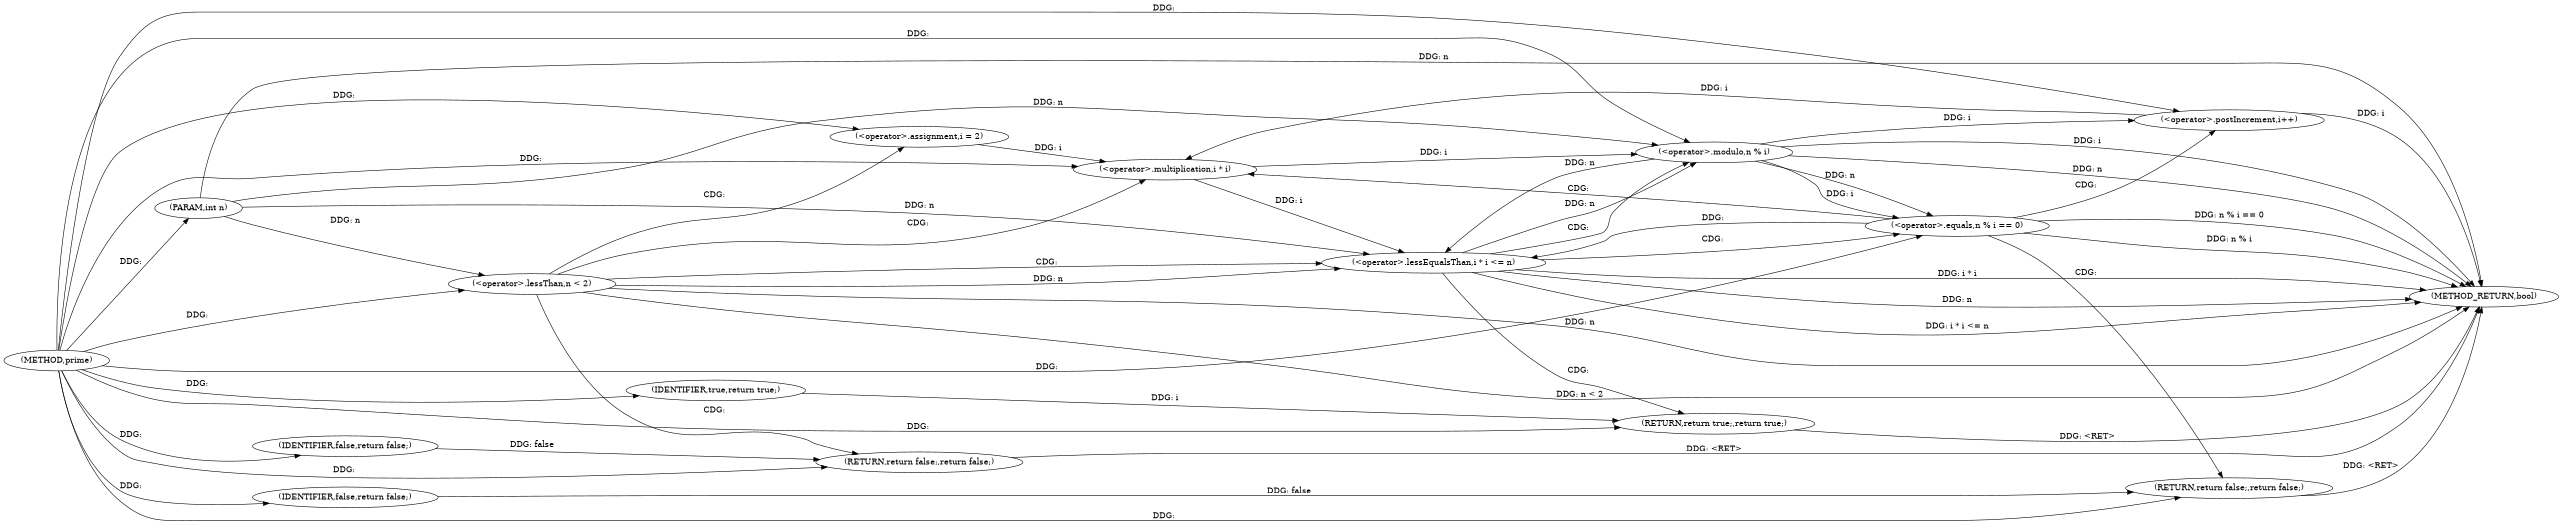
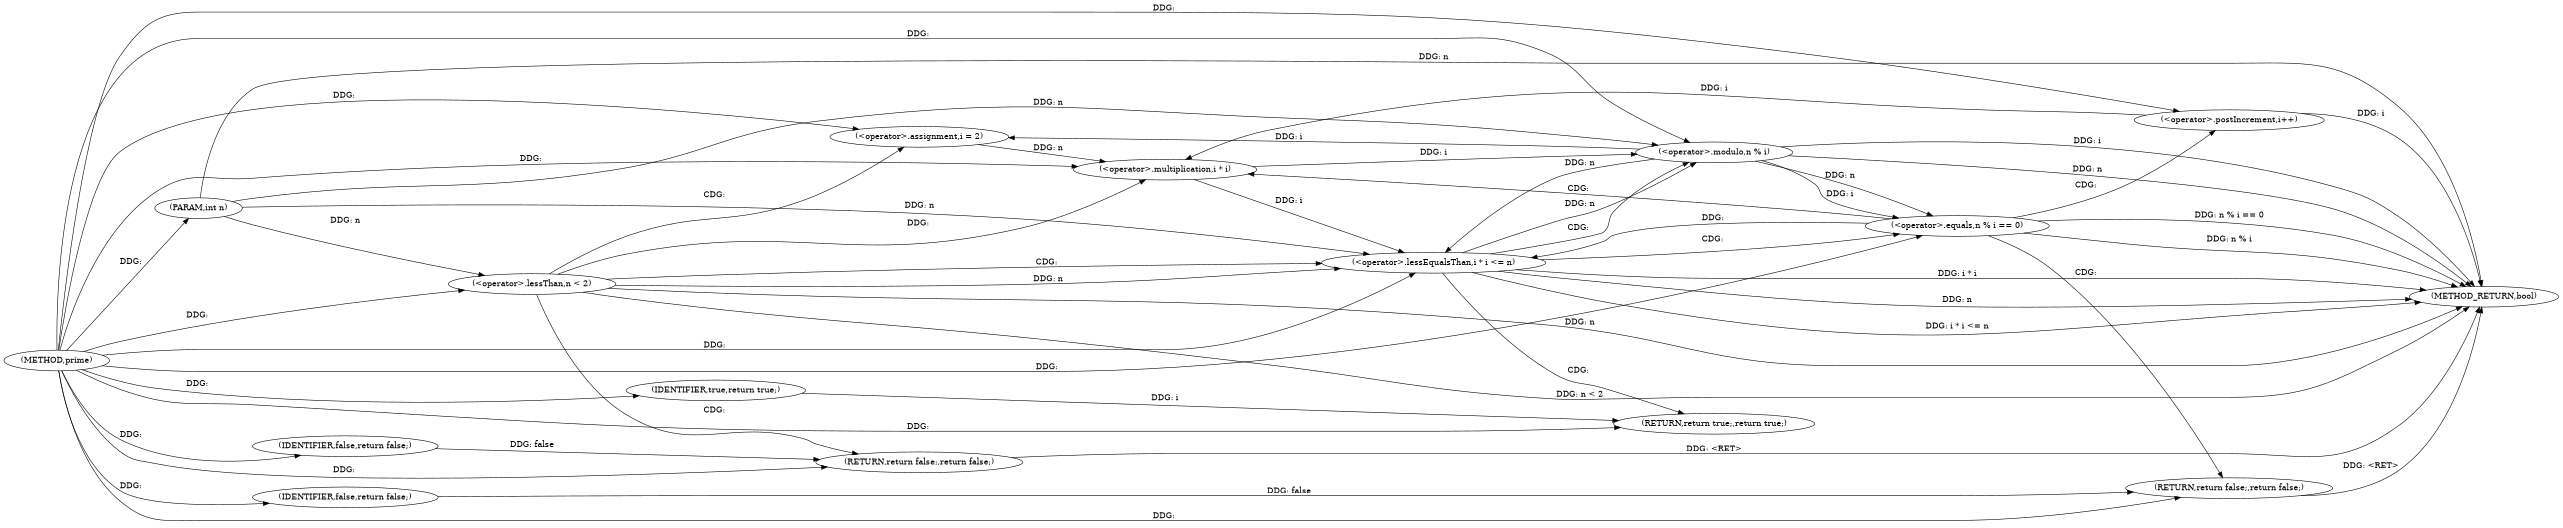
edge "(<operator>.modulo,n % i)" -> "(<operator>.postIncrement,i++)": now "(<operator>.modulo,n % i)" -> "(<operator>.assignment,i = 2)"
edge "(<operator>.assignment,i = 2)" -> "(<operator>.multiplication,i * i)": label "DDG: i" -> "DDG: n"
edge "(<operator>.lessThan,n < 2)" -> "(<operator>.multiplication,i * i)": label "CDG: " -> "DDG: "
edge "(METHOD,prime)" -> "(<operator>.lessEqualsThan,i * i <= n)": added, label "DDG:"
edge "(RETURN,return true;,return true;)" -> "(METHOD_RETURN,bool)": removed, label "DDG: <RET>"
